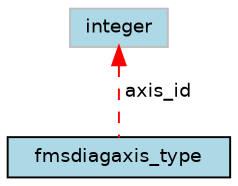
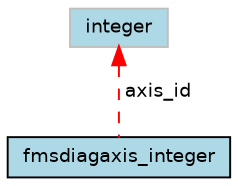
node "fmsdiagaxis_type": label "fmsdiagaxis_type" -> "fmsdiagaxis_integer"
